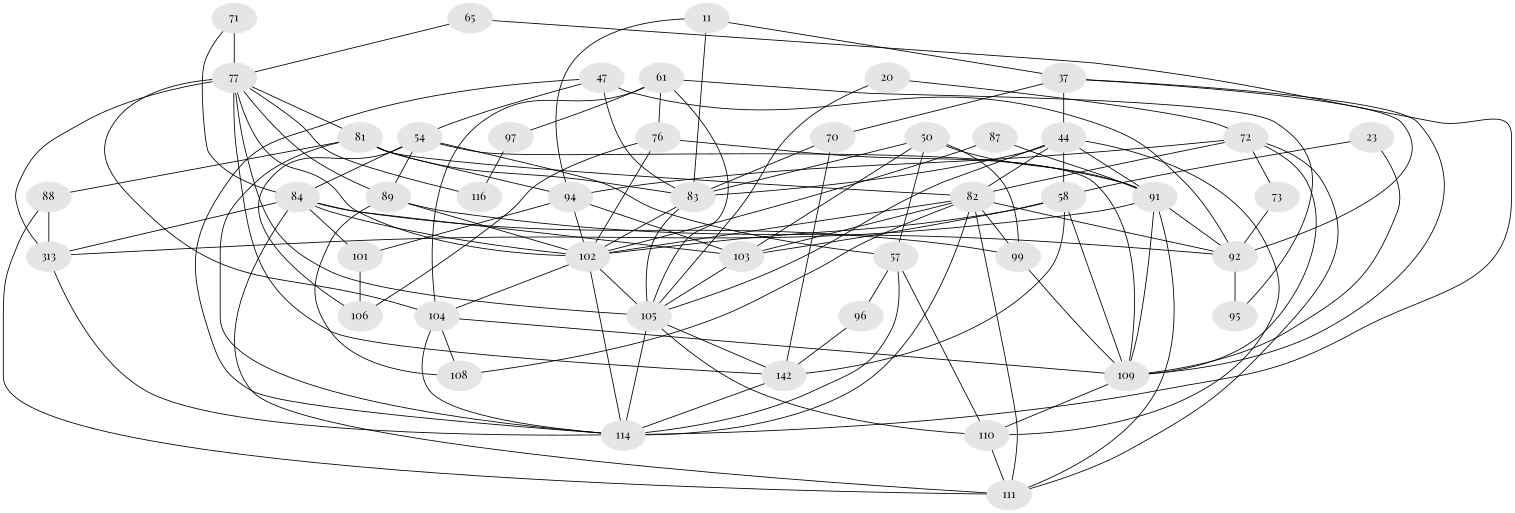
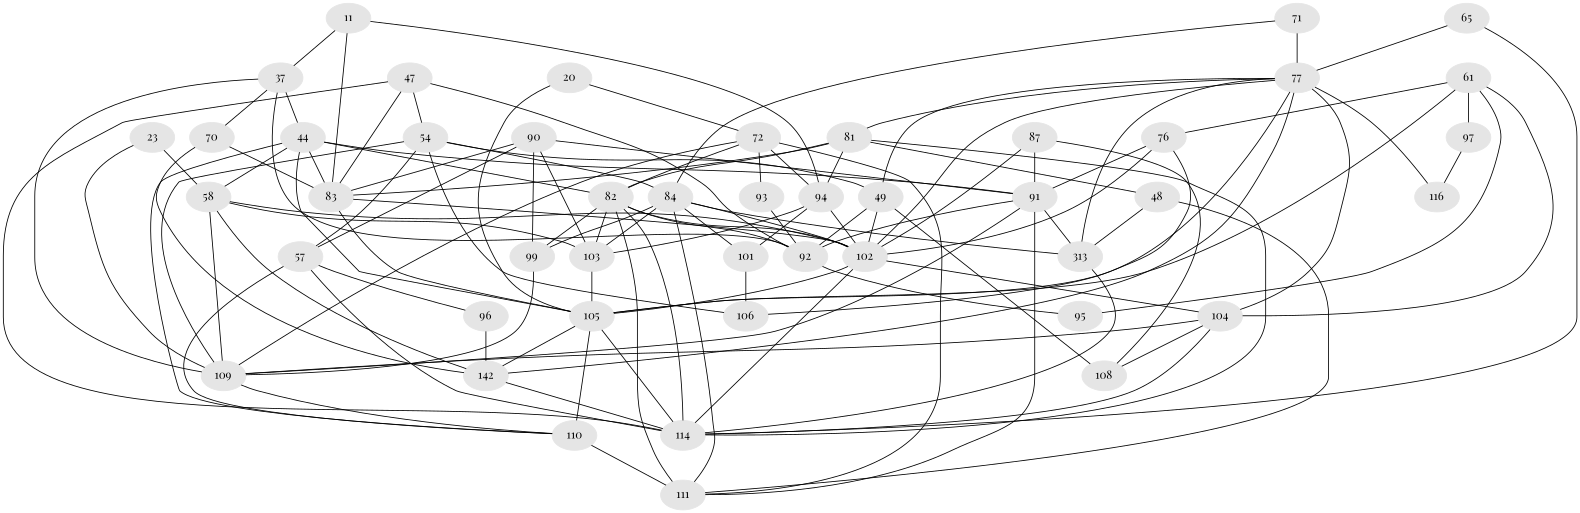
node "50": label "50" -> "90"
node "88": label "88" -> "48"
node "89": label "89" -> "49"
node "73": label "73" -> "93"
edge "82" -- "108": now "87" -- "108"
